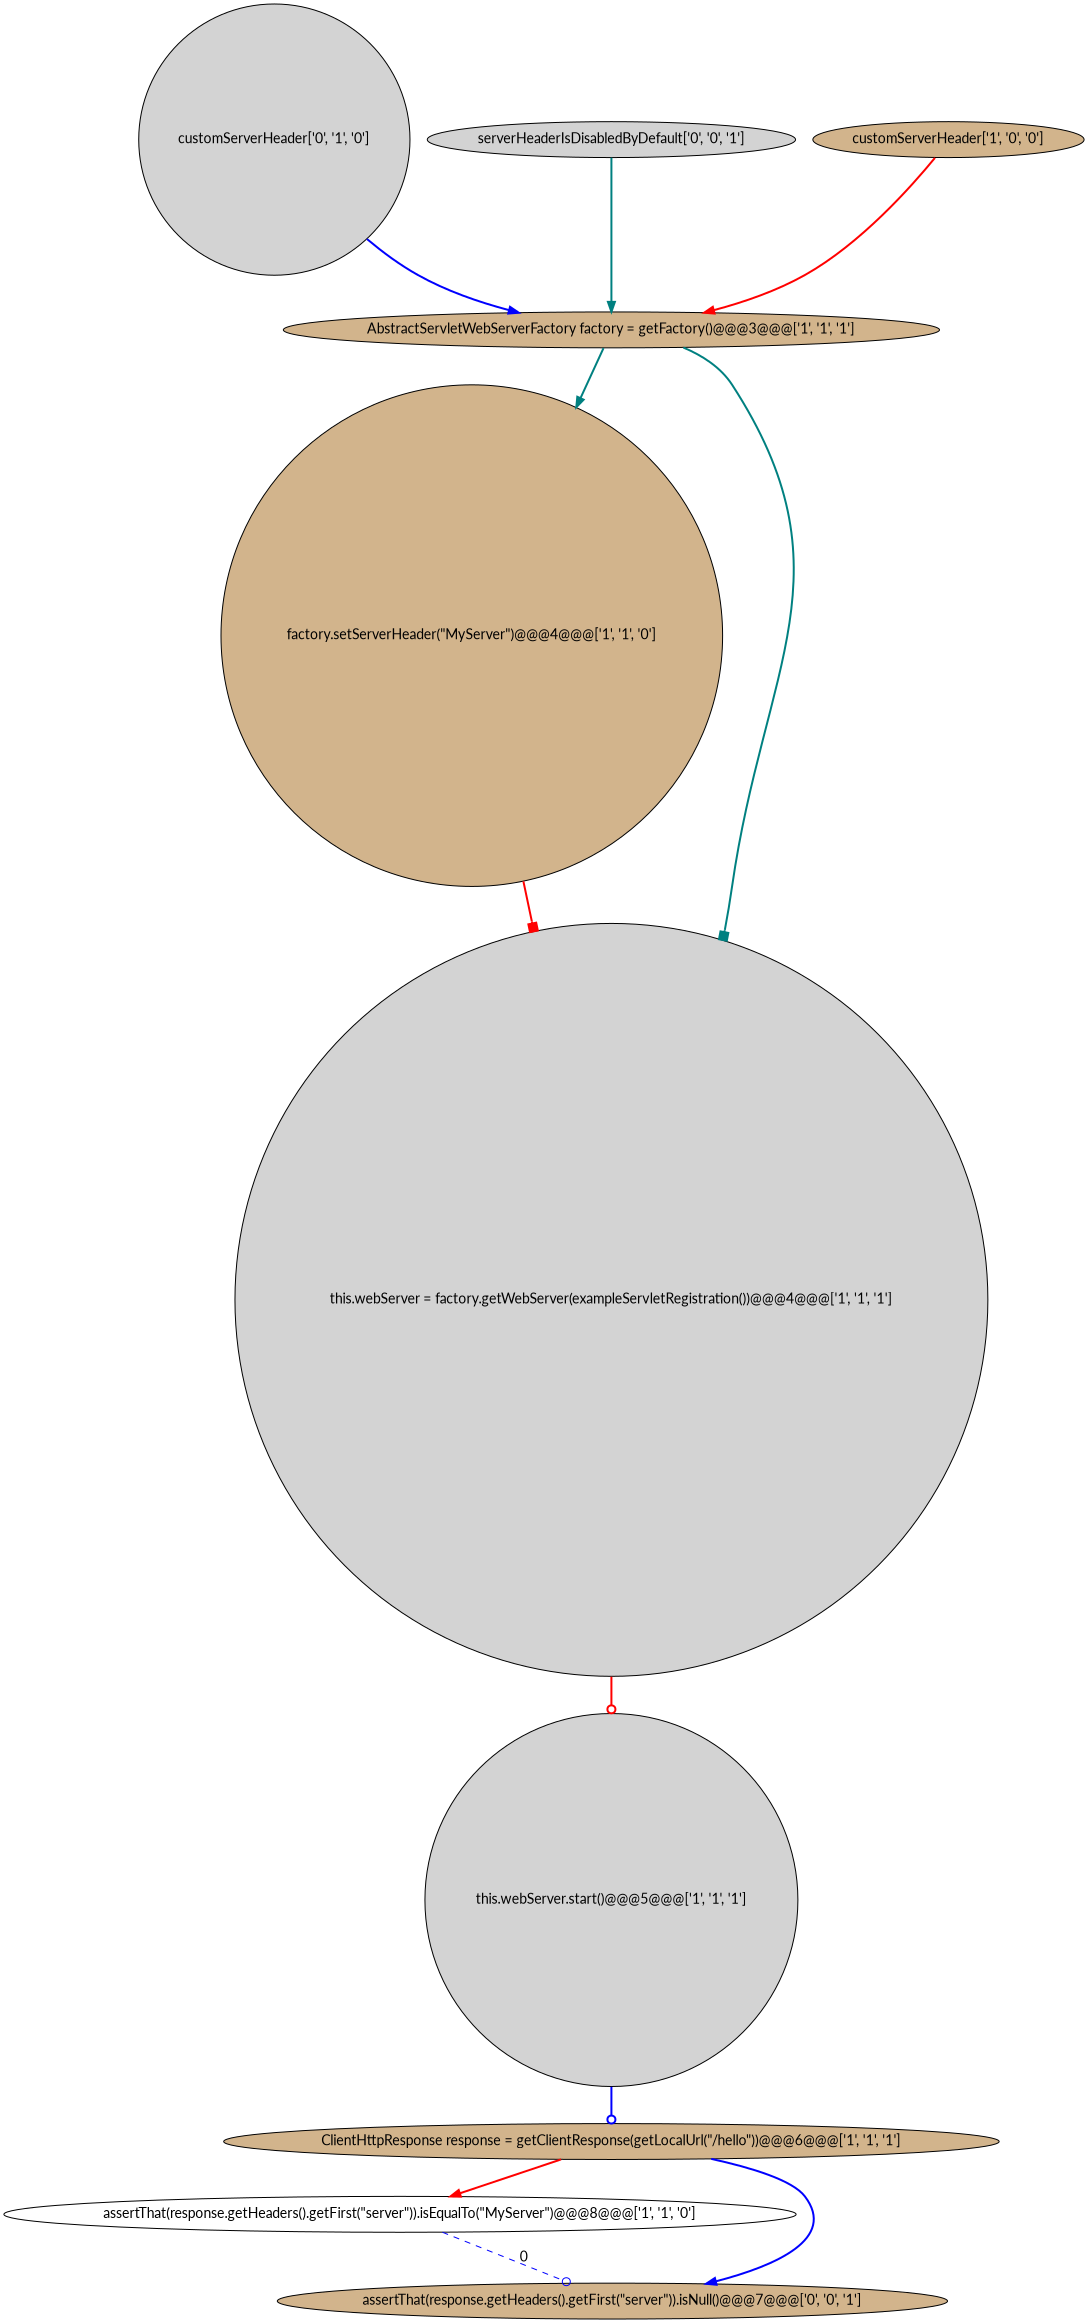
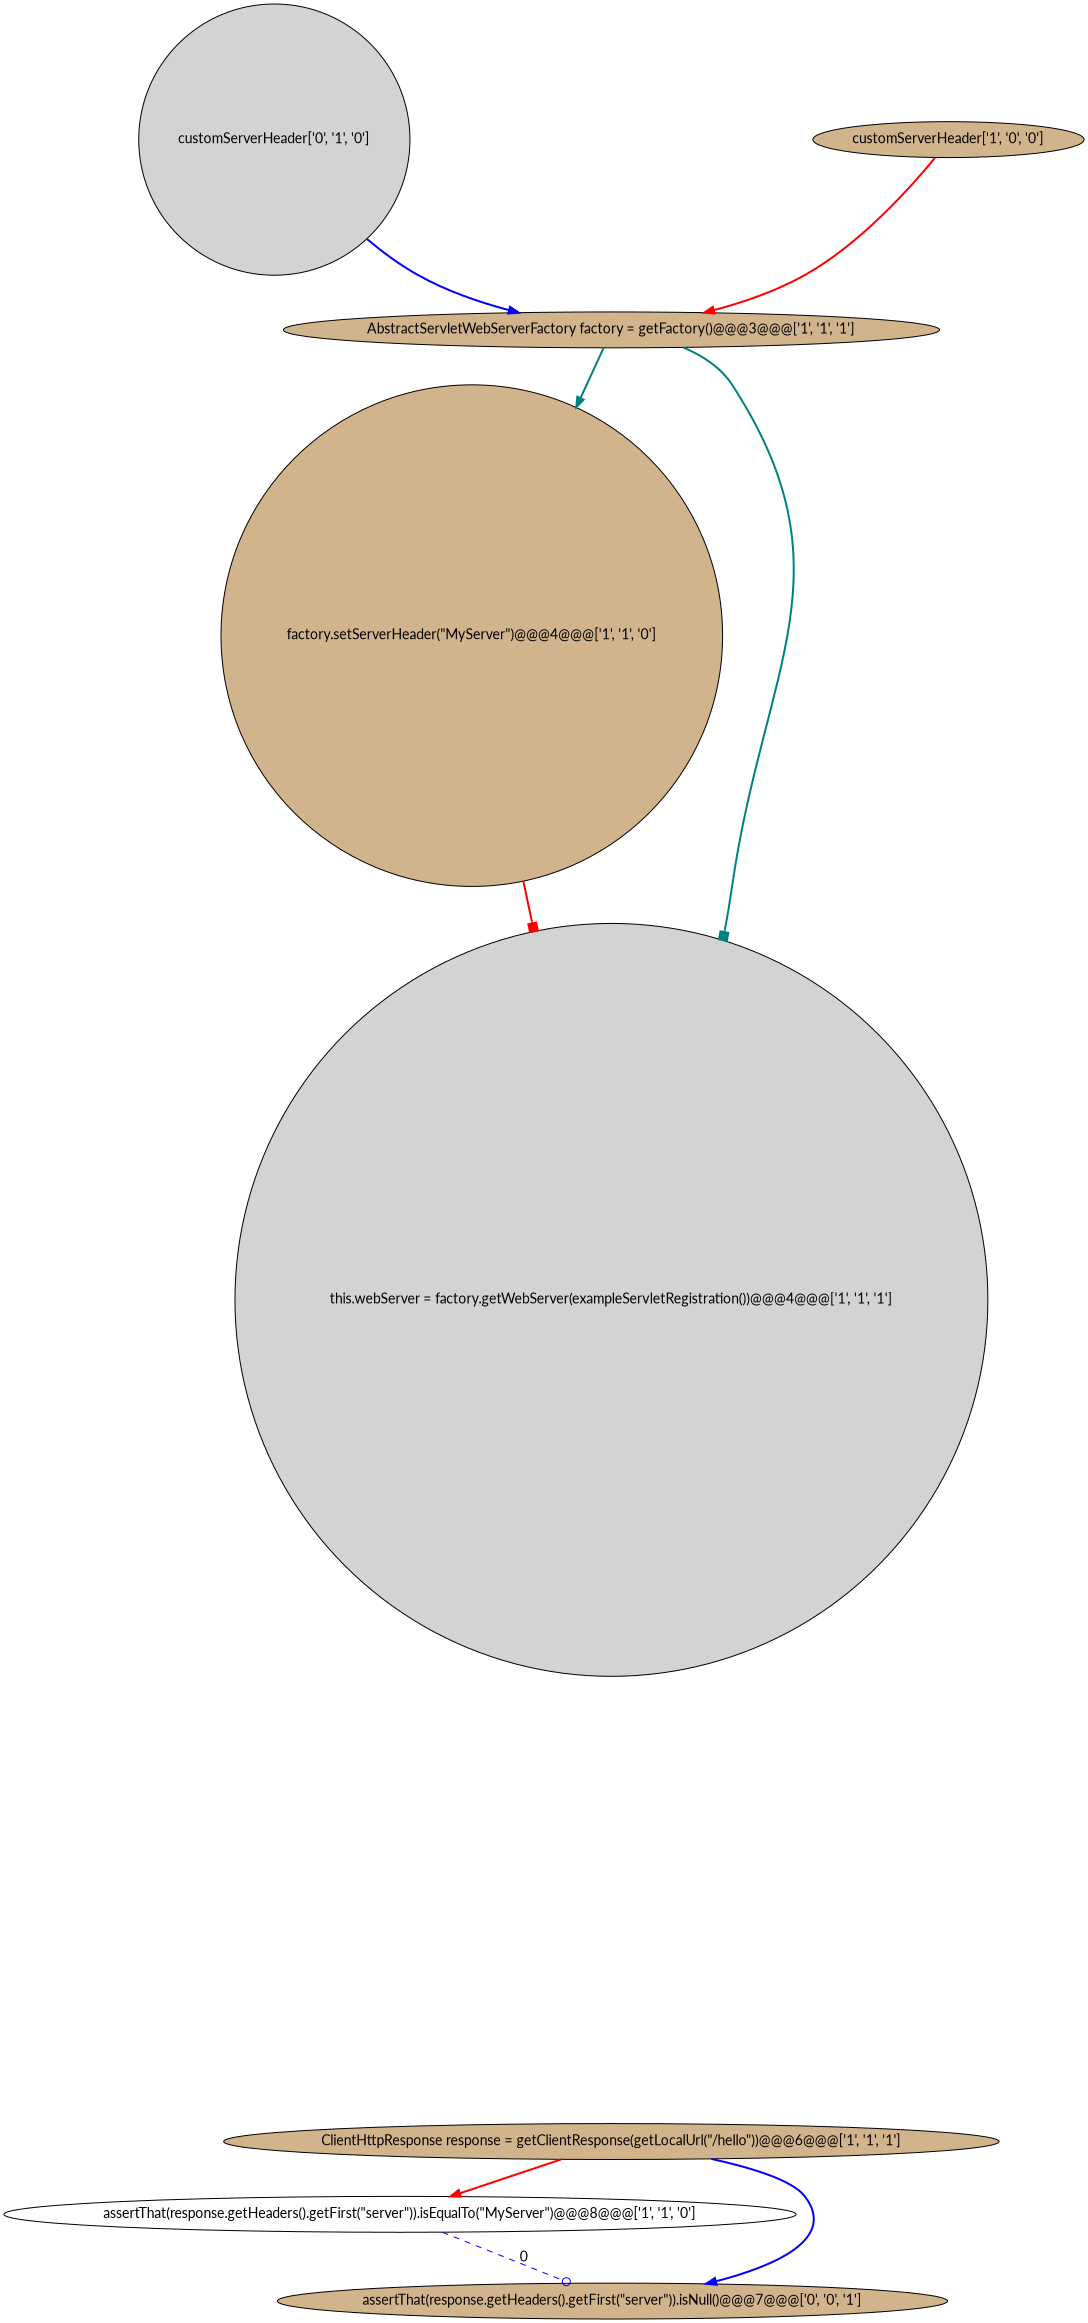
node "serverHeaderIsDisabledByDefault['0', '0', '1']": removed
node "this.webServer.start()@@@5@@@['1', '1', '1']": removed
